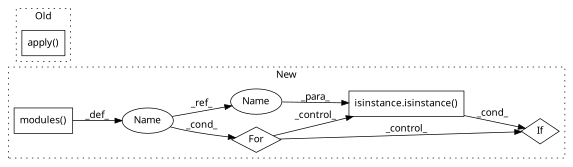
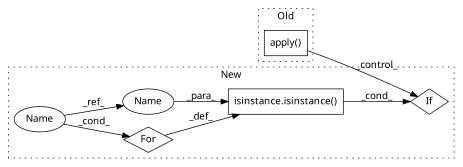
edge "For" -> "isinstance.isinstance()": label "_control_" -> "_def_"
node "modules()": removed
edge "For" -> "If": now "apply()" -> "If"
